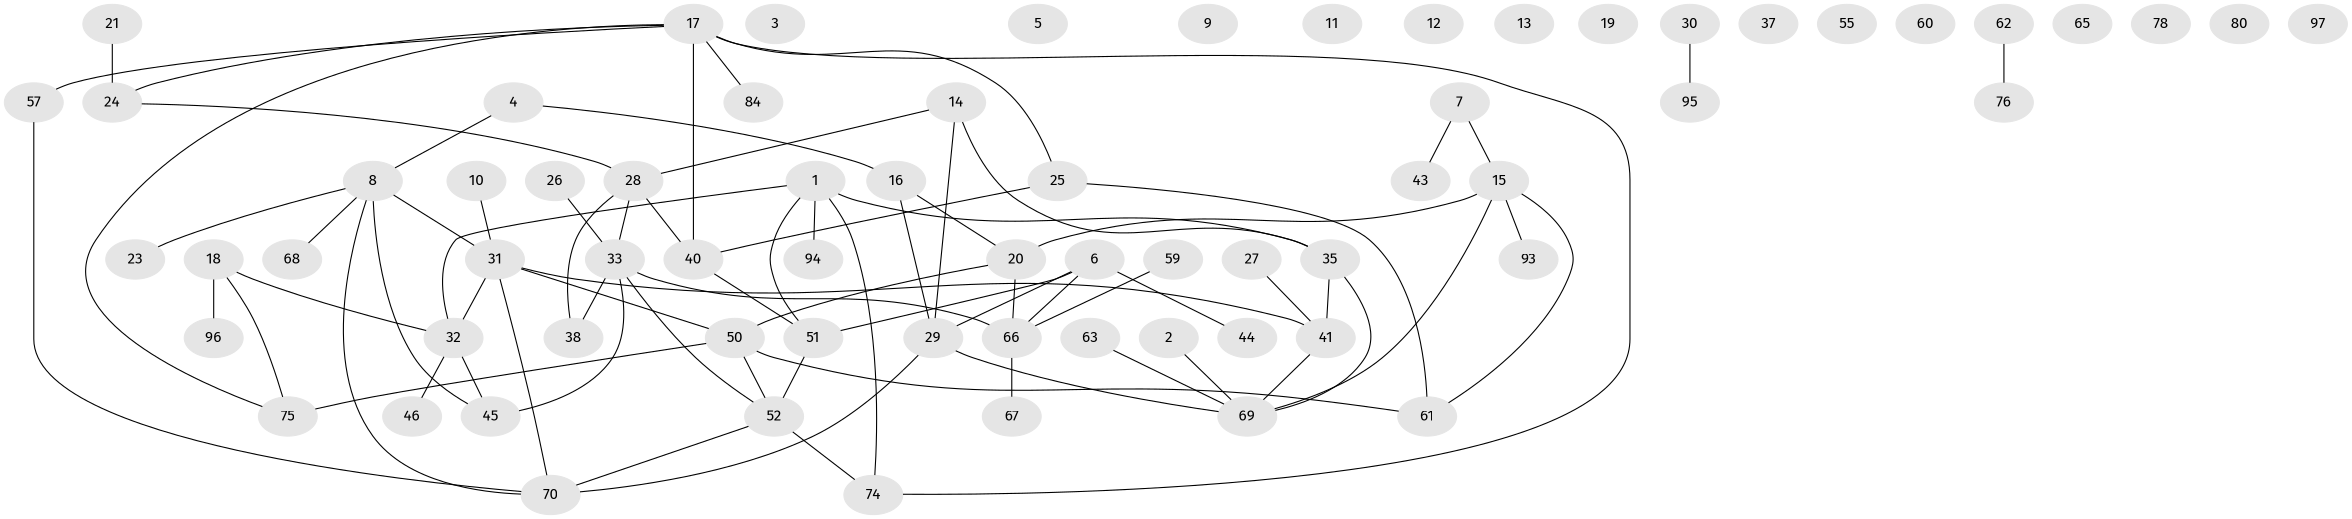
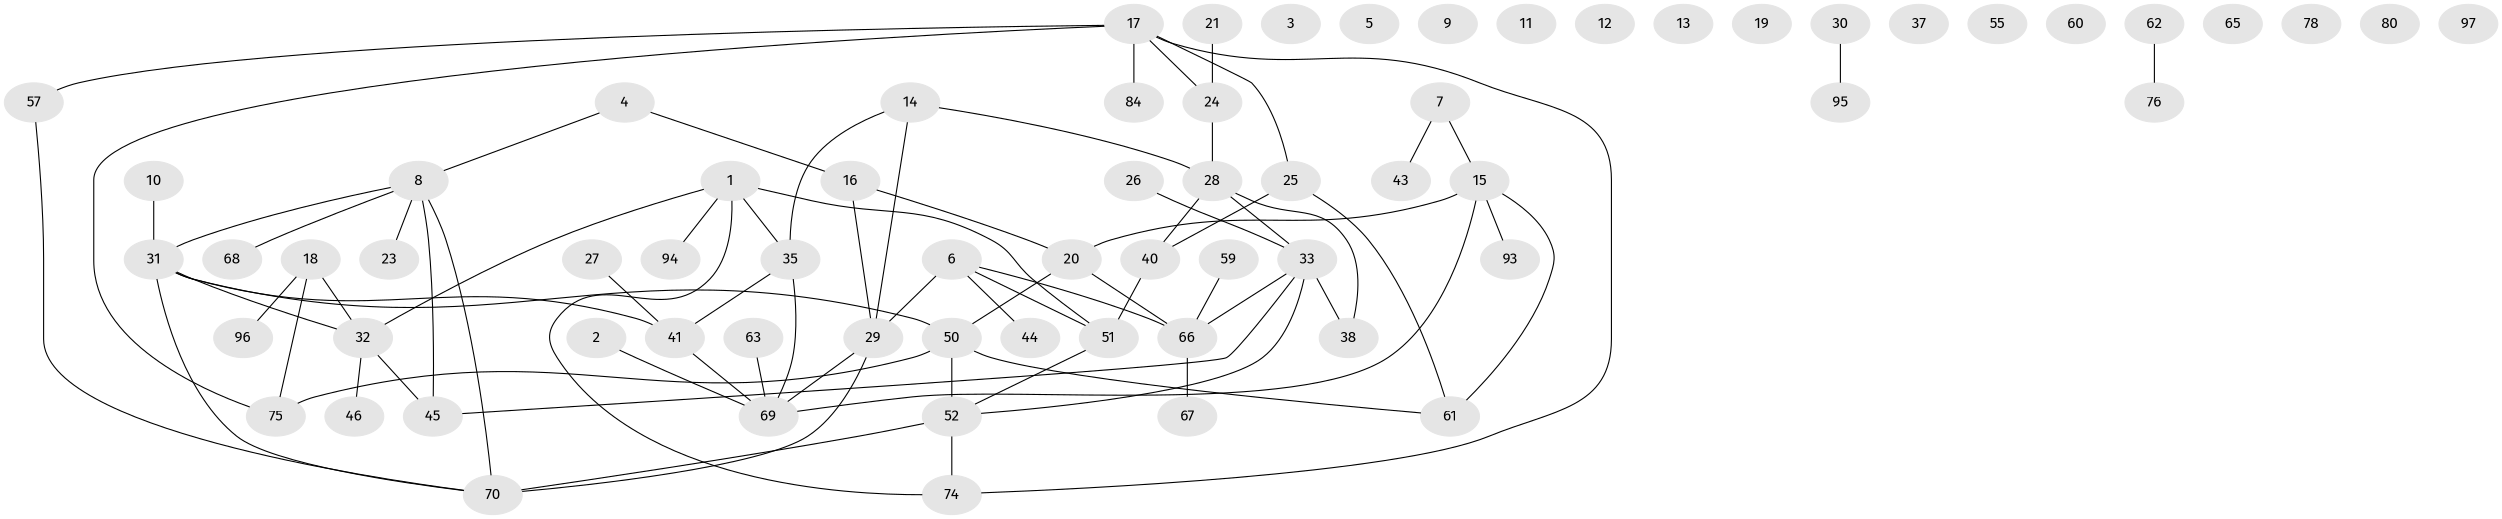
edge "17" -- "40": removed
